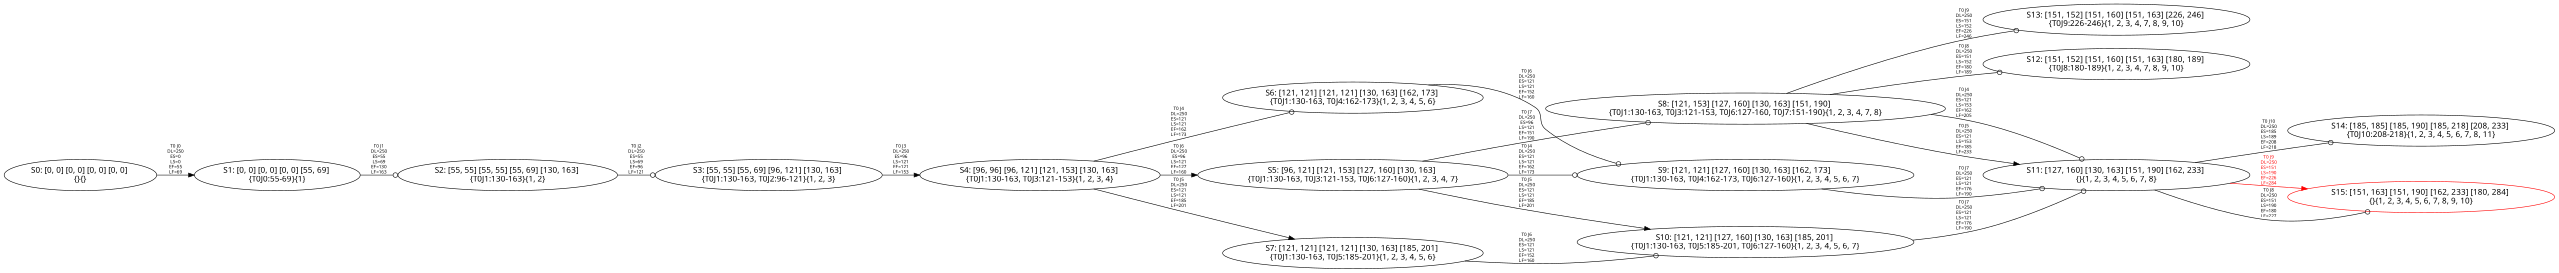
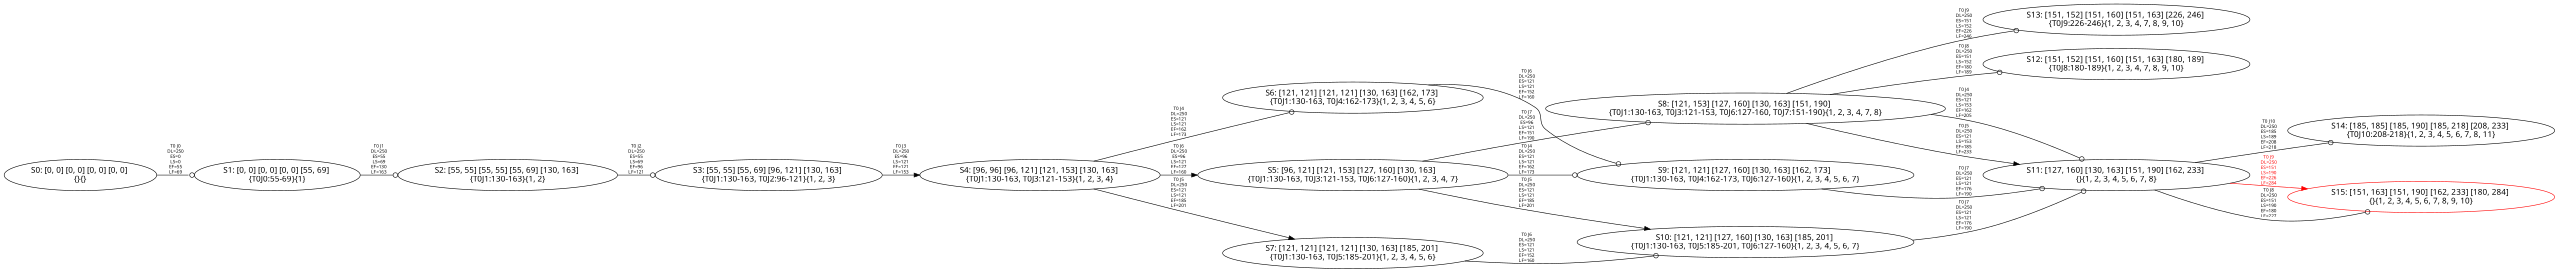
edge "S0: [0, 0] [0, 0] [0, 0] [0, 0] {}{}" -> "S1: [0, 0] [0, 0] [0, 0] [55, 69] {T0J0:55-69}{1}": arrowhead normal -> odot
